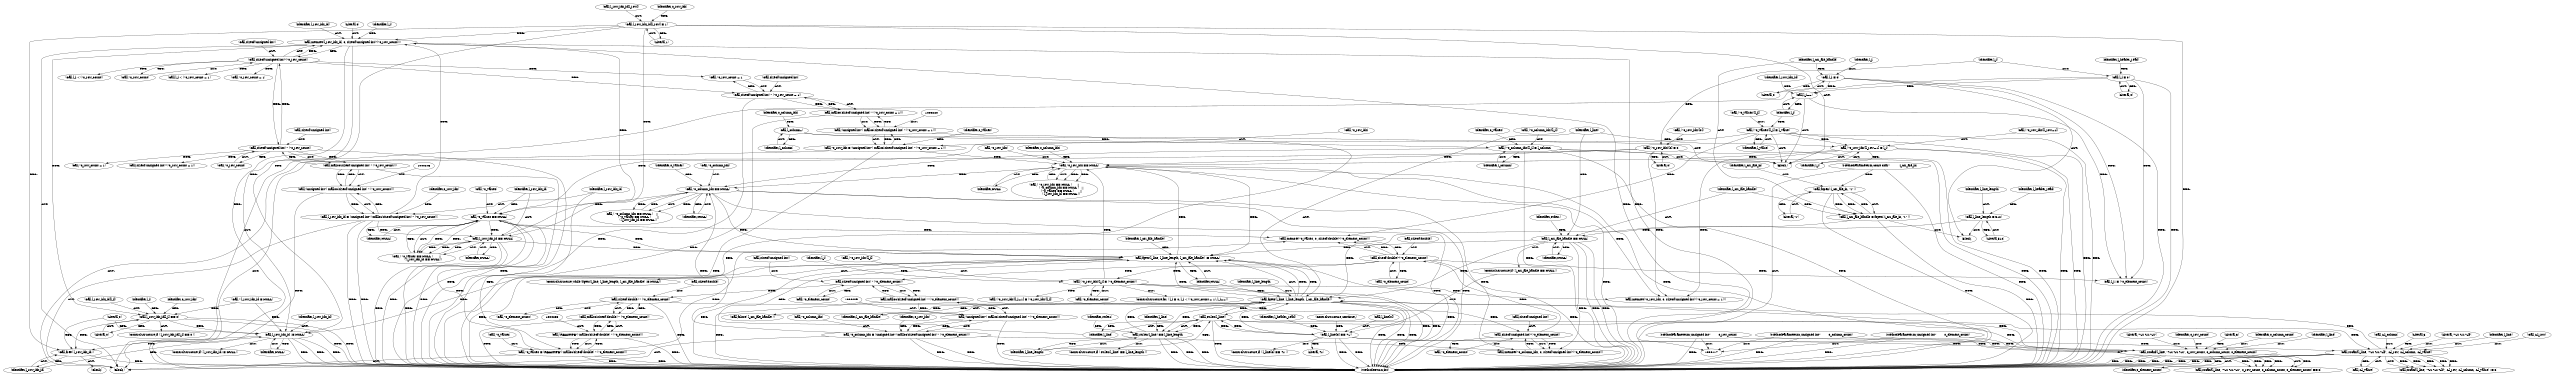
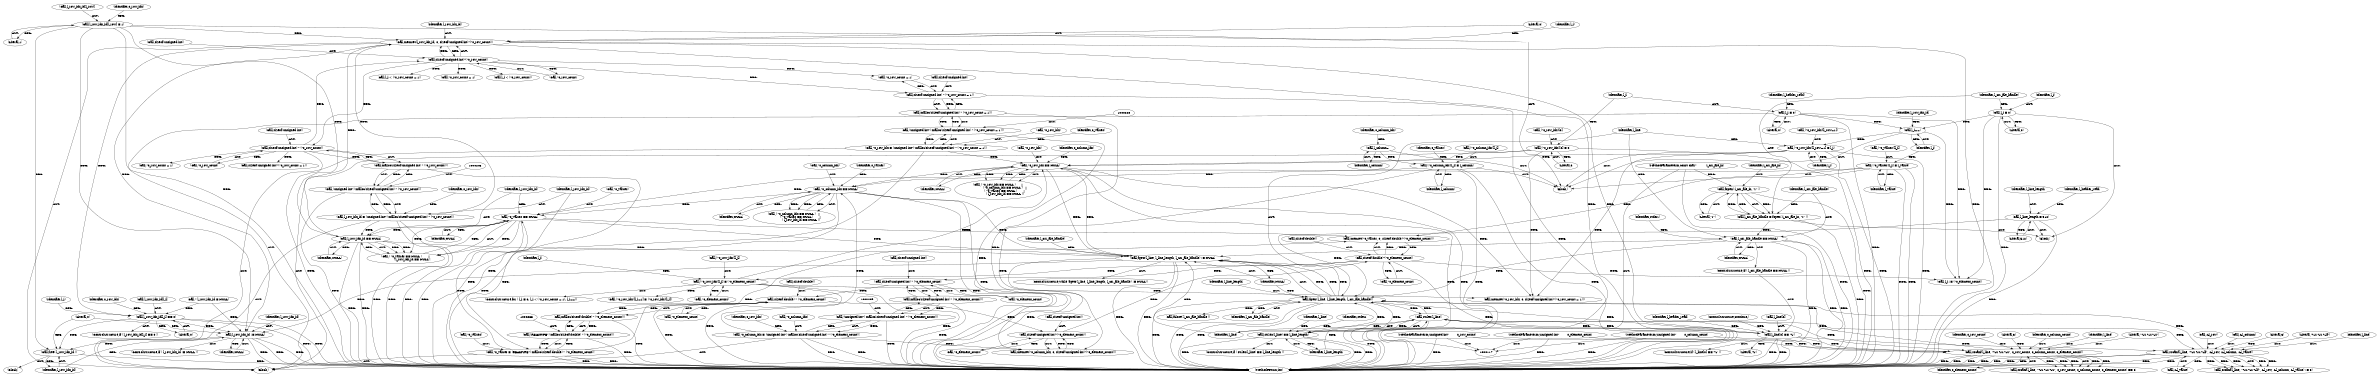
edge "(Call,(*o_values)[l_i] = l_value)" -> "(Call,(*o_row_idx)[l_row+1] = l_i)": now "(Call,l_i++)" -> "(Call,(*o_row_idx)[l_row+1] = l_i)"
edge "(Call,l_line_length = 512)" -> "(MethodReturn,int)": added, label "DDG:"
